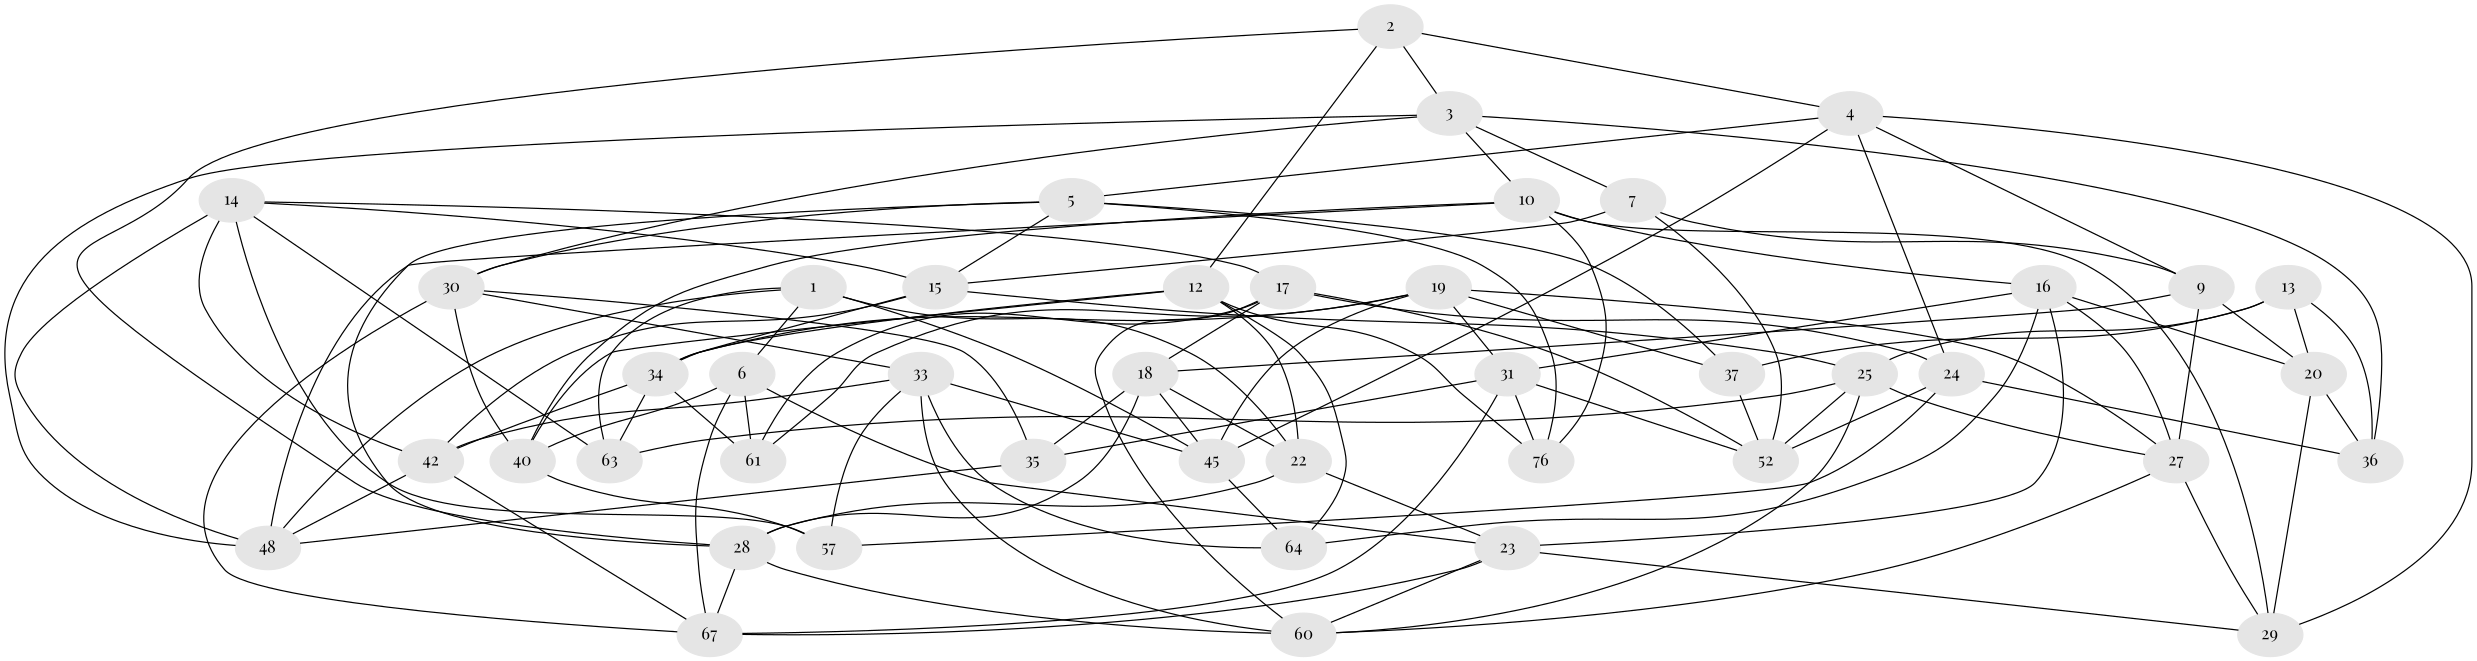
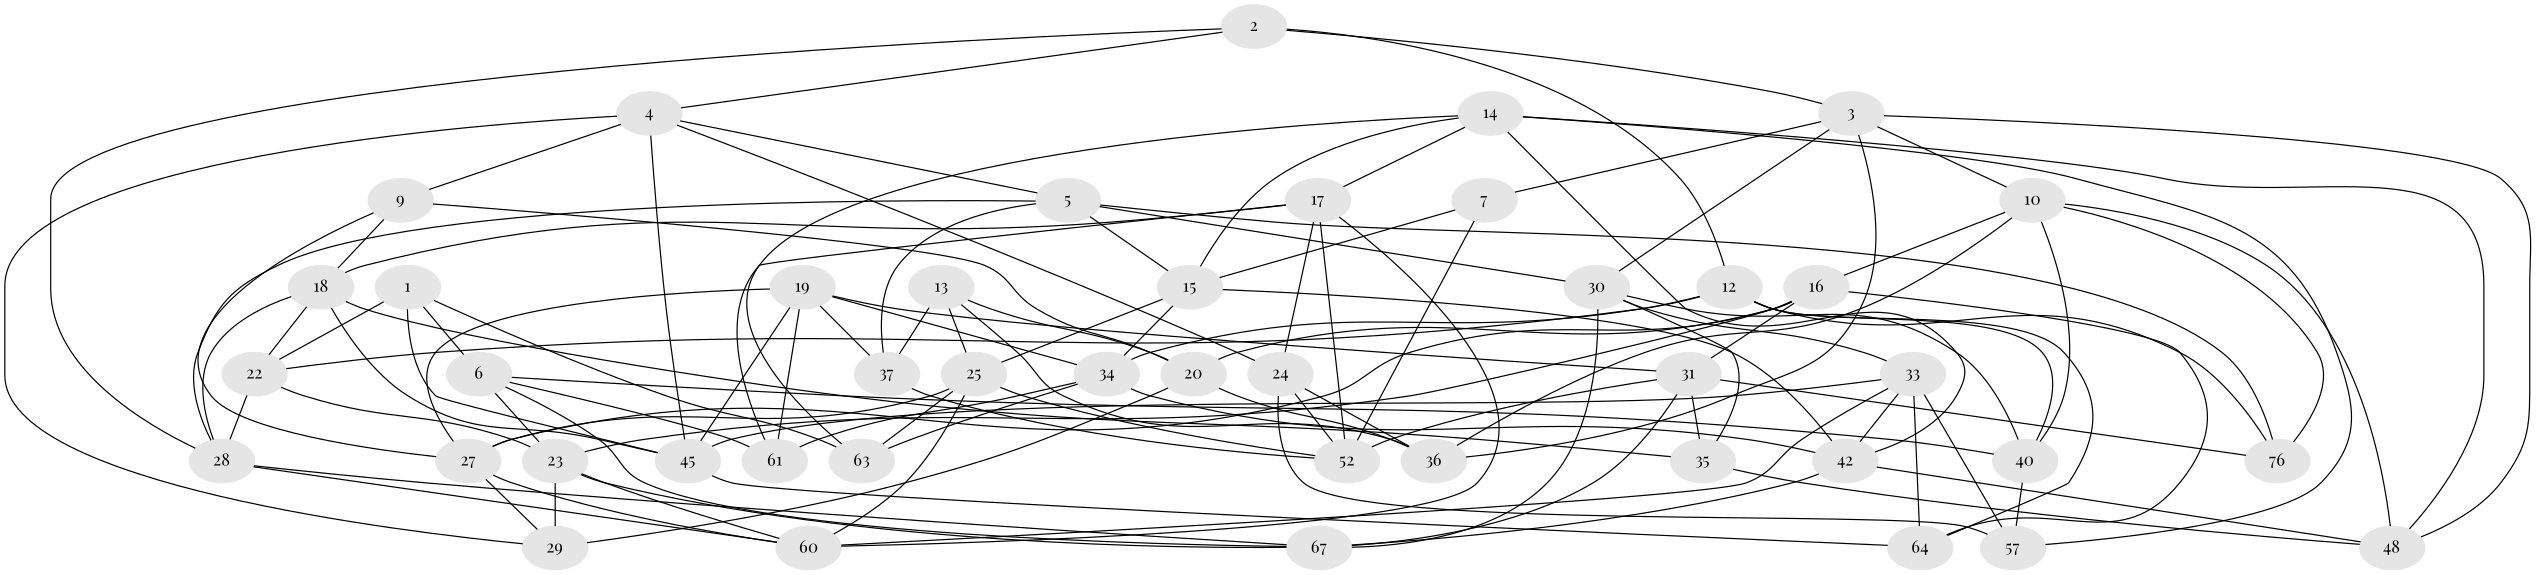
edge "7" -- "9": removed
edge "10" -- "29": now "10" -- "36"
edge "1" -- "48": removed
